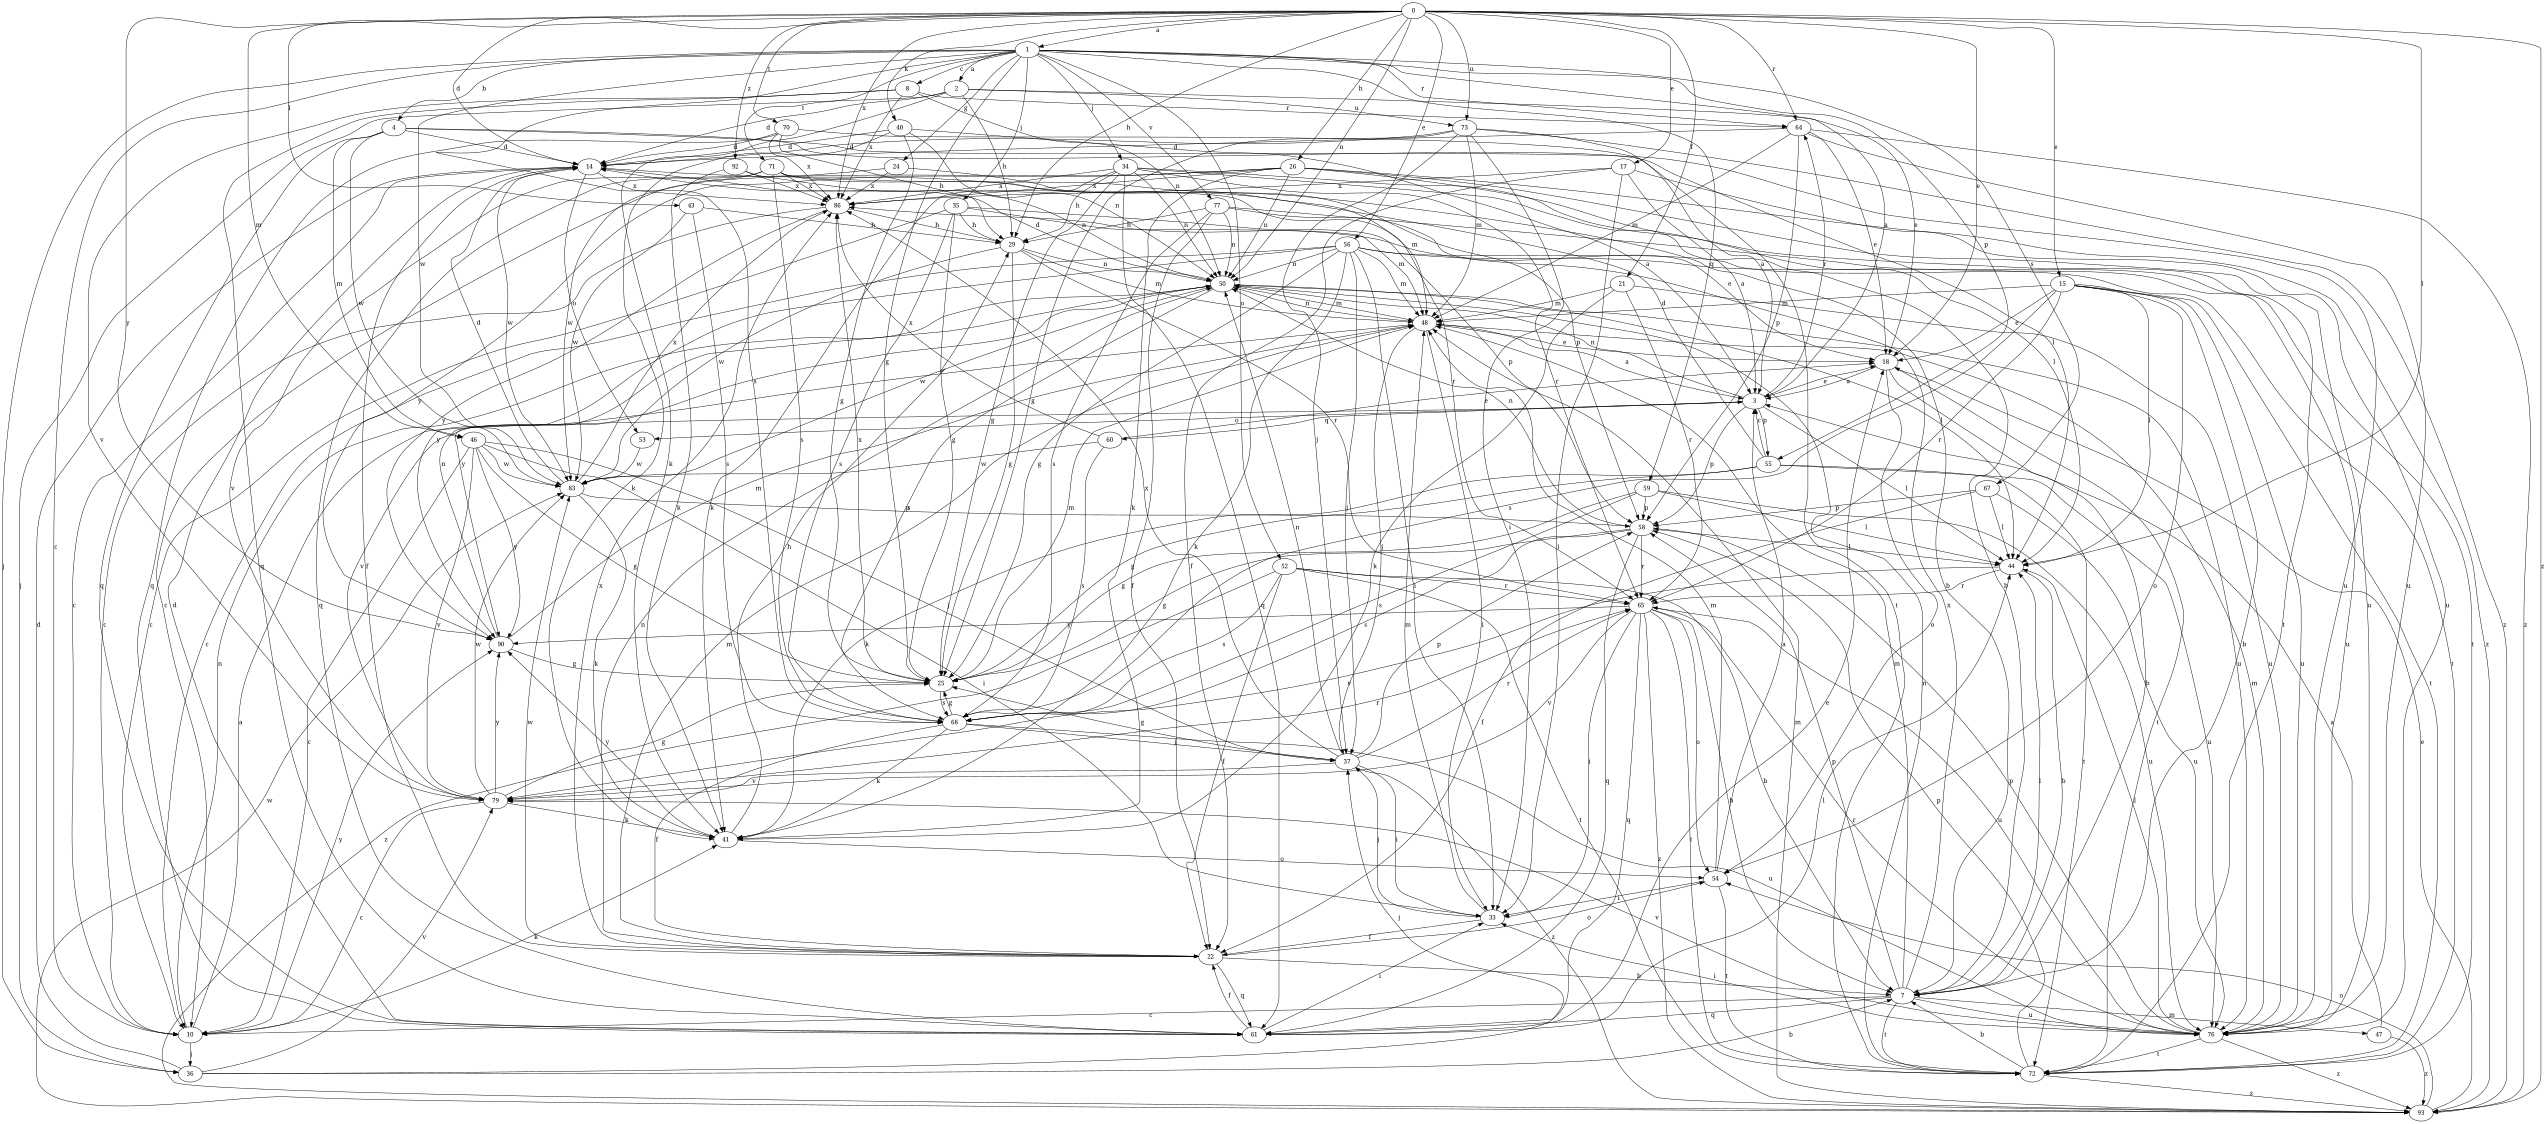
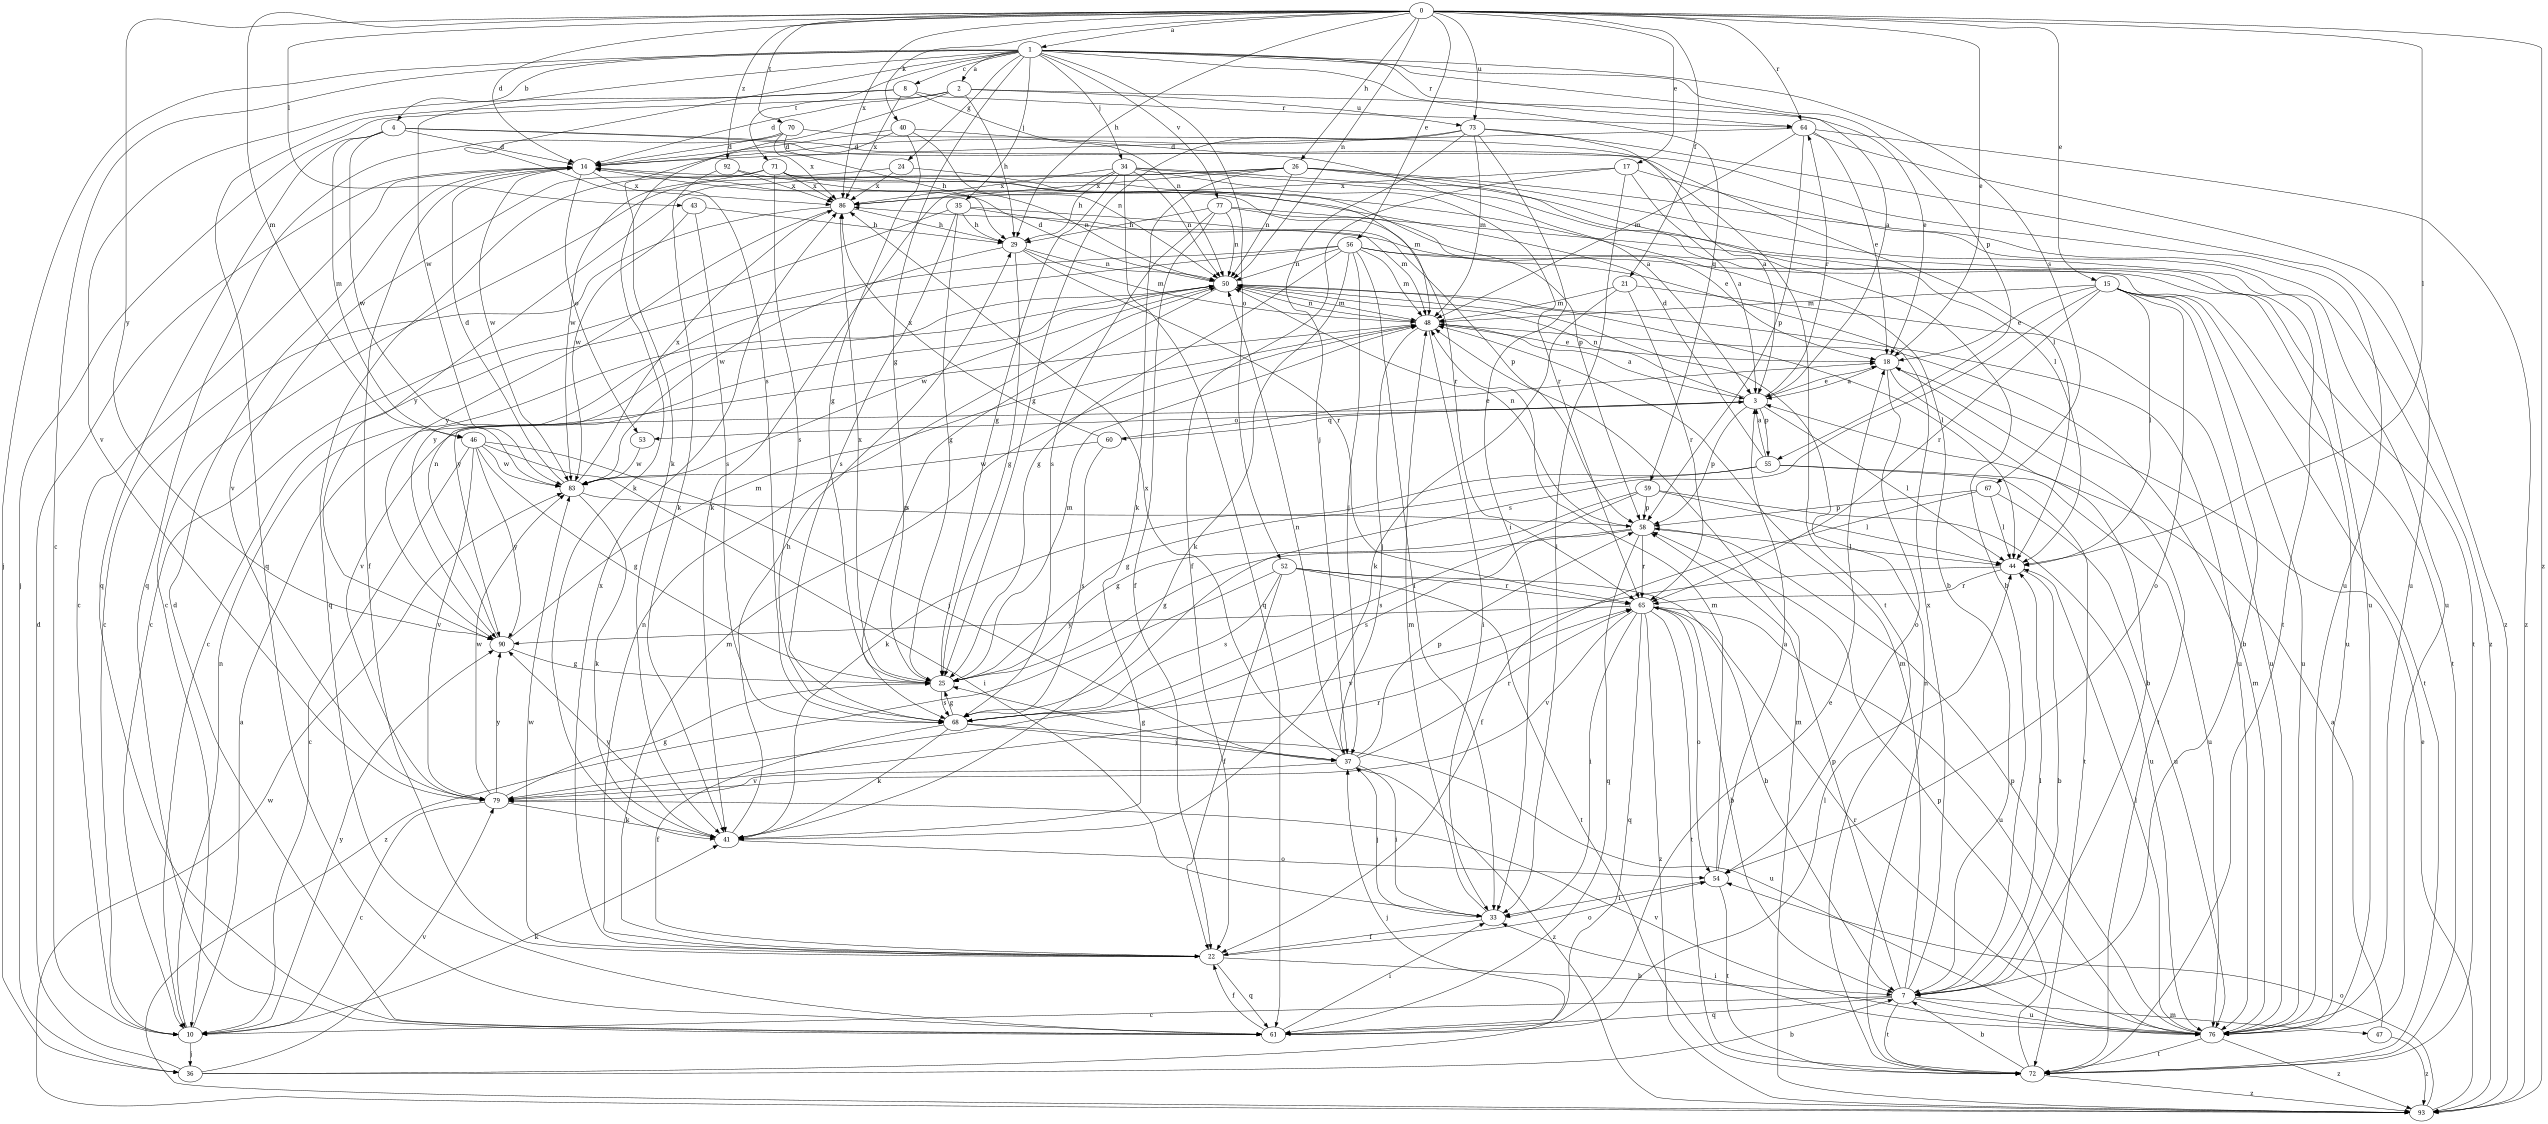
edge "55" -> "3": label "c" -> "a"
